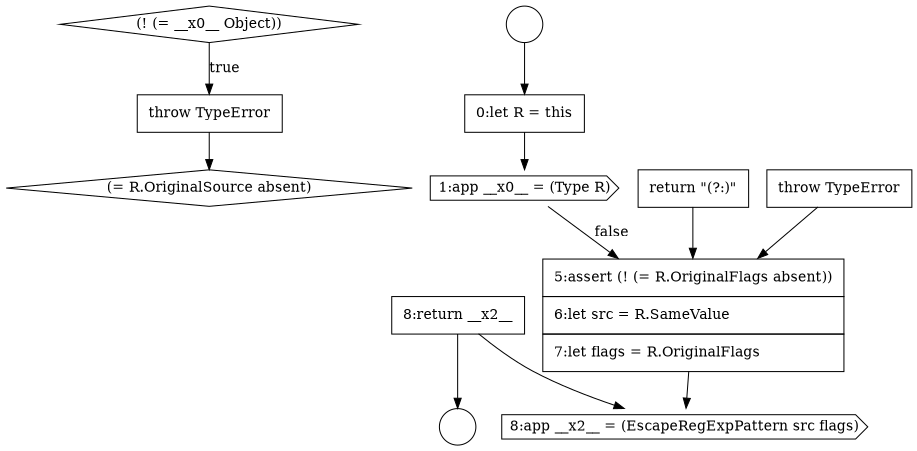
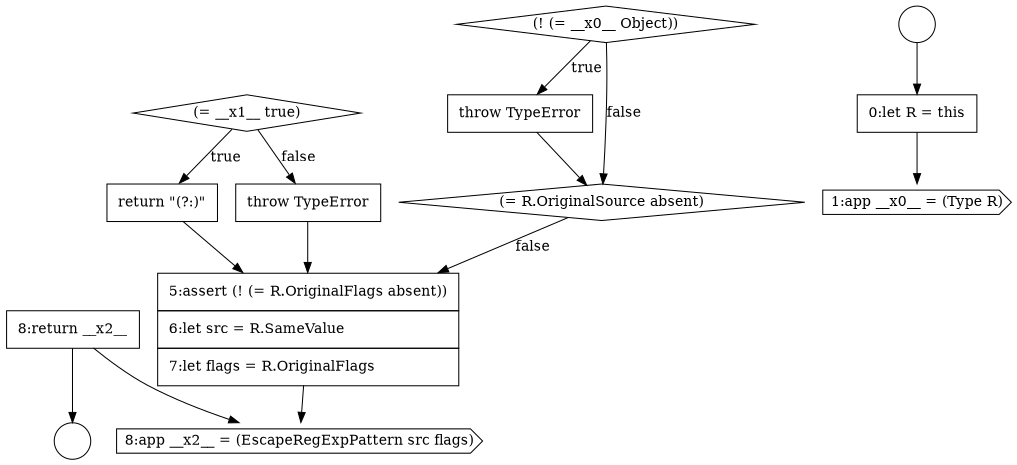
edge "(! (= __x0__ Object))" -> "(= R.OriginalSource absent)": added, label "false"
node "(= __x1__ true)": added
edge "1:app __x0__ = (Type R)" -> "5:assert (! (= R.OriginalFlags absent))": now "(= R.OriginalSource absent)" -> "5:assert (! (= R.OriginalFlags absent))"
